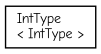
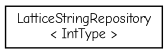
node "IntType < IntType >": label "IntType < IntType >" -> "LatticeStringRepository < IntType >"
